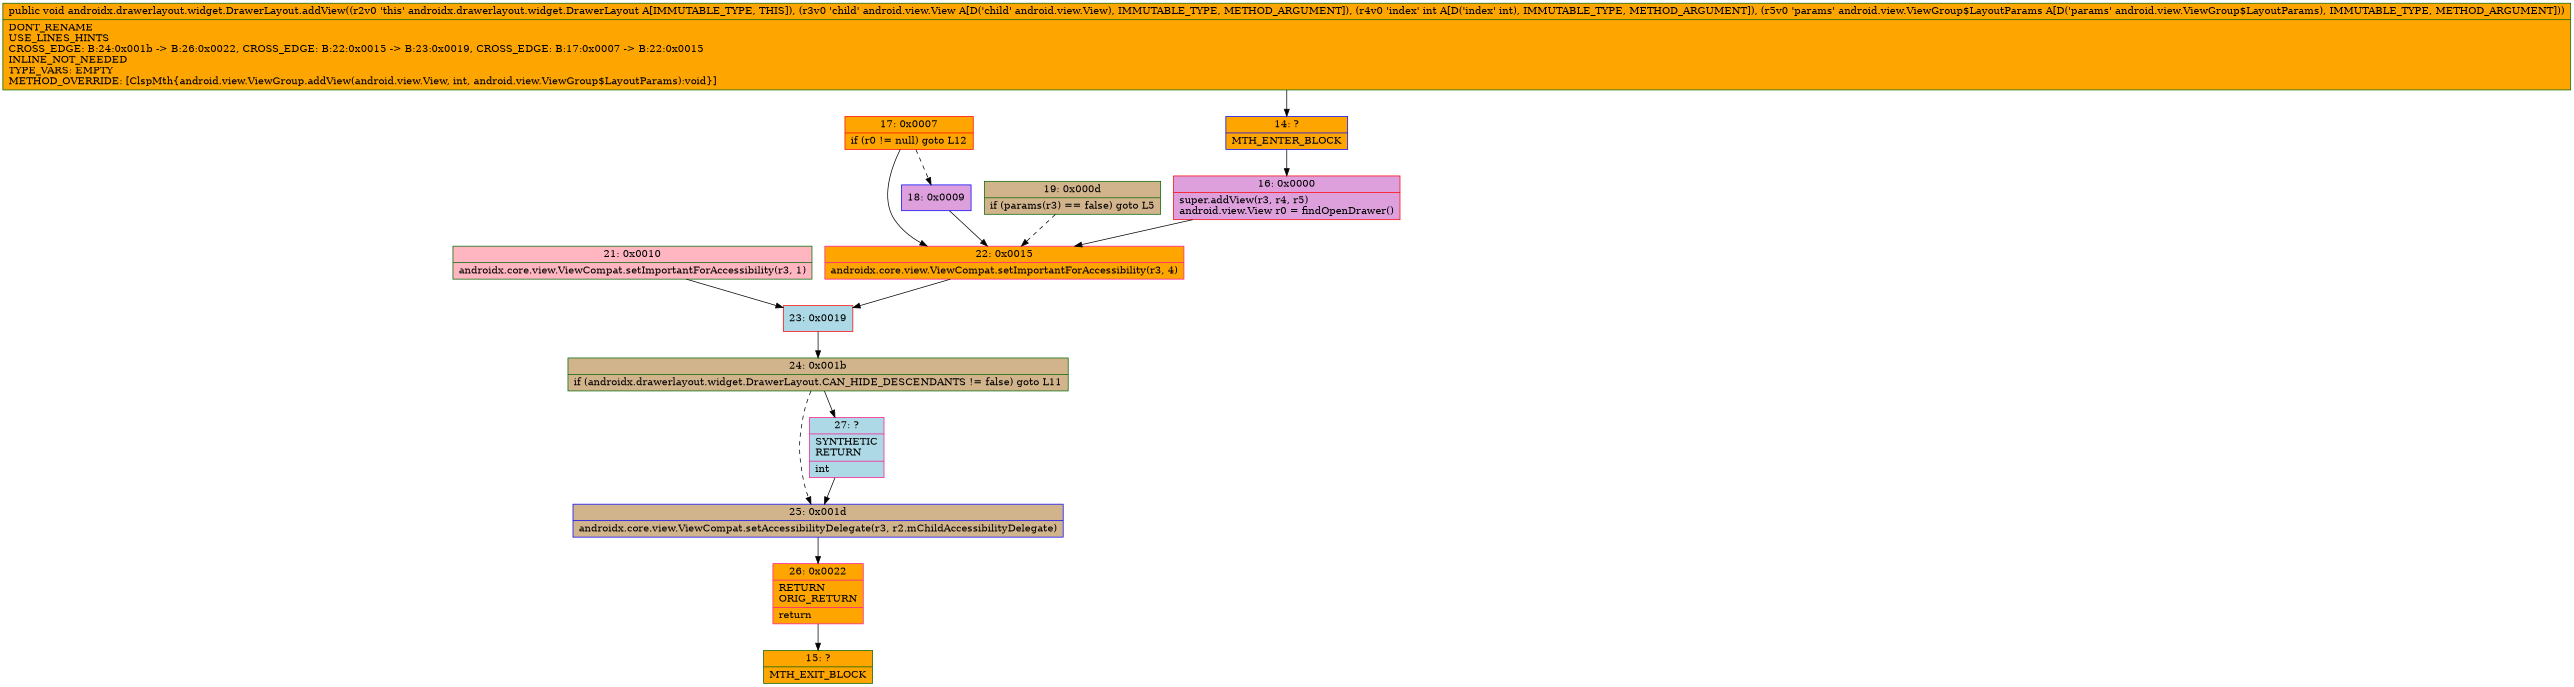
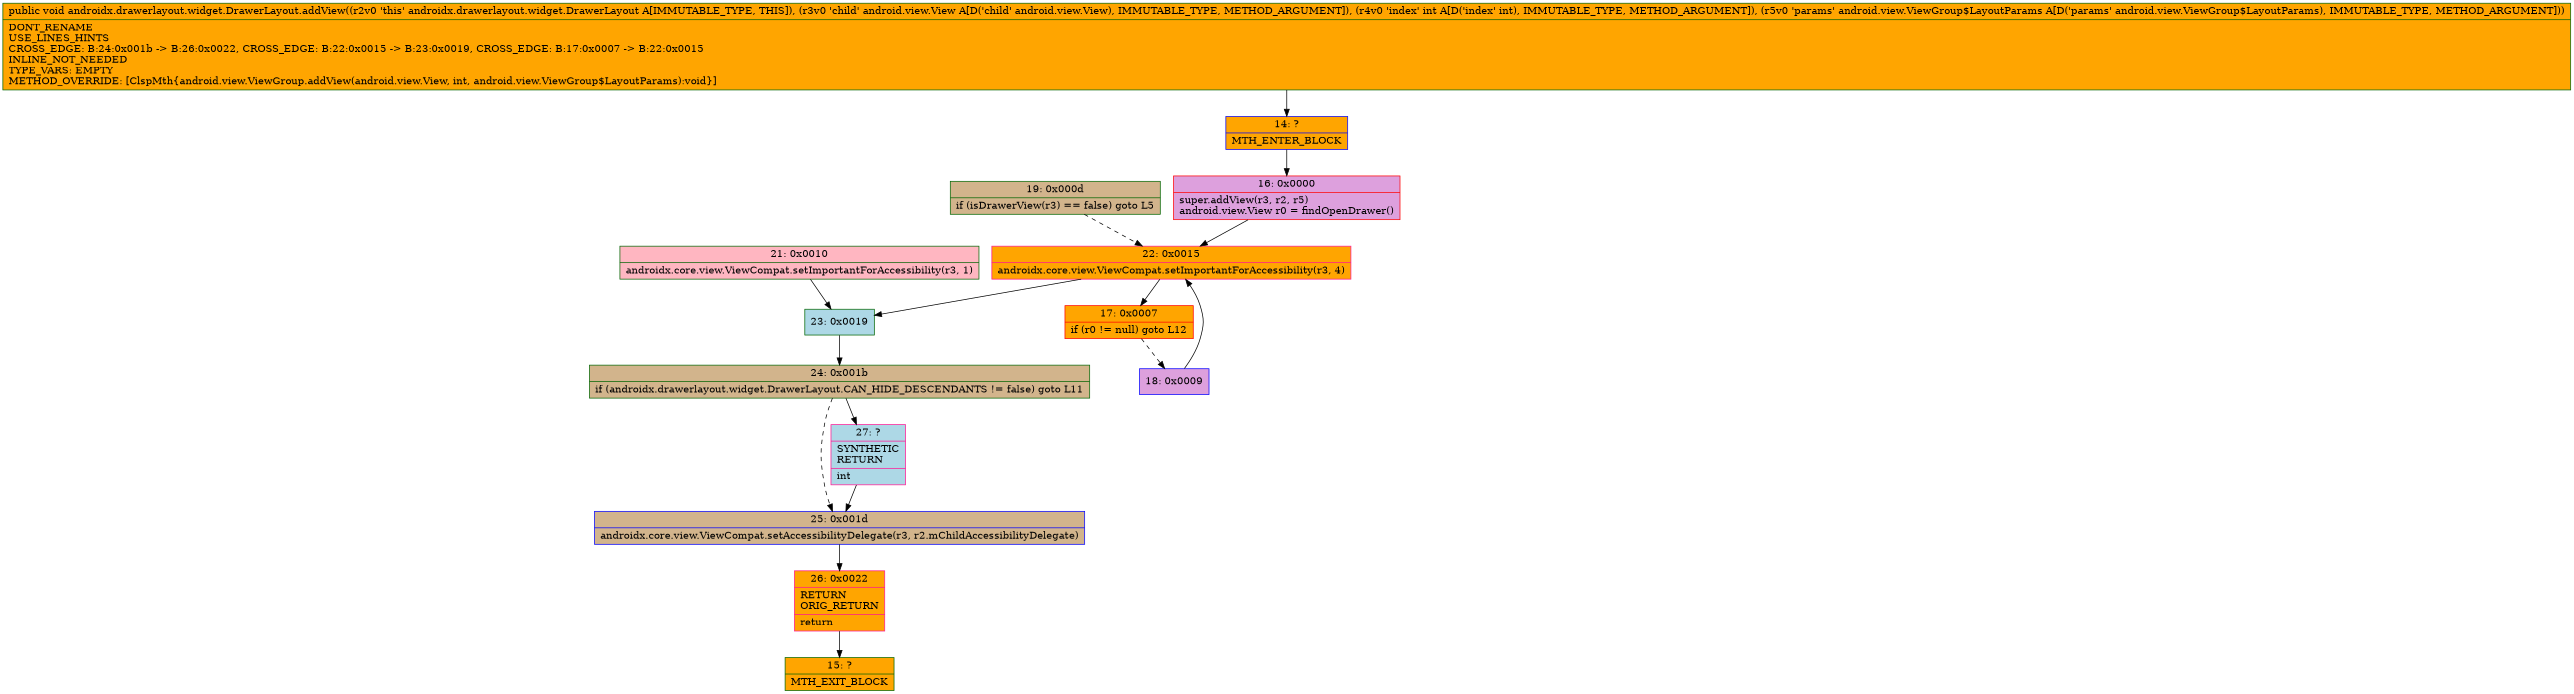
node "16: 0x0000": text "super.addView(r3, r4, r5)" -> "super.addView(r3, r2, r5)"
edge "17: 0x0007" -> "22: 0x0015": reversed
node "19: 0x000d": text "if (params(r3) == false) goto L5" -> "if (isDrawerView(r3) == false) goto L5"
node "23: 0x0019": color red -> darkgreen
